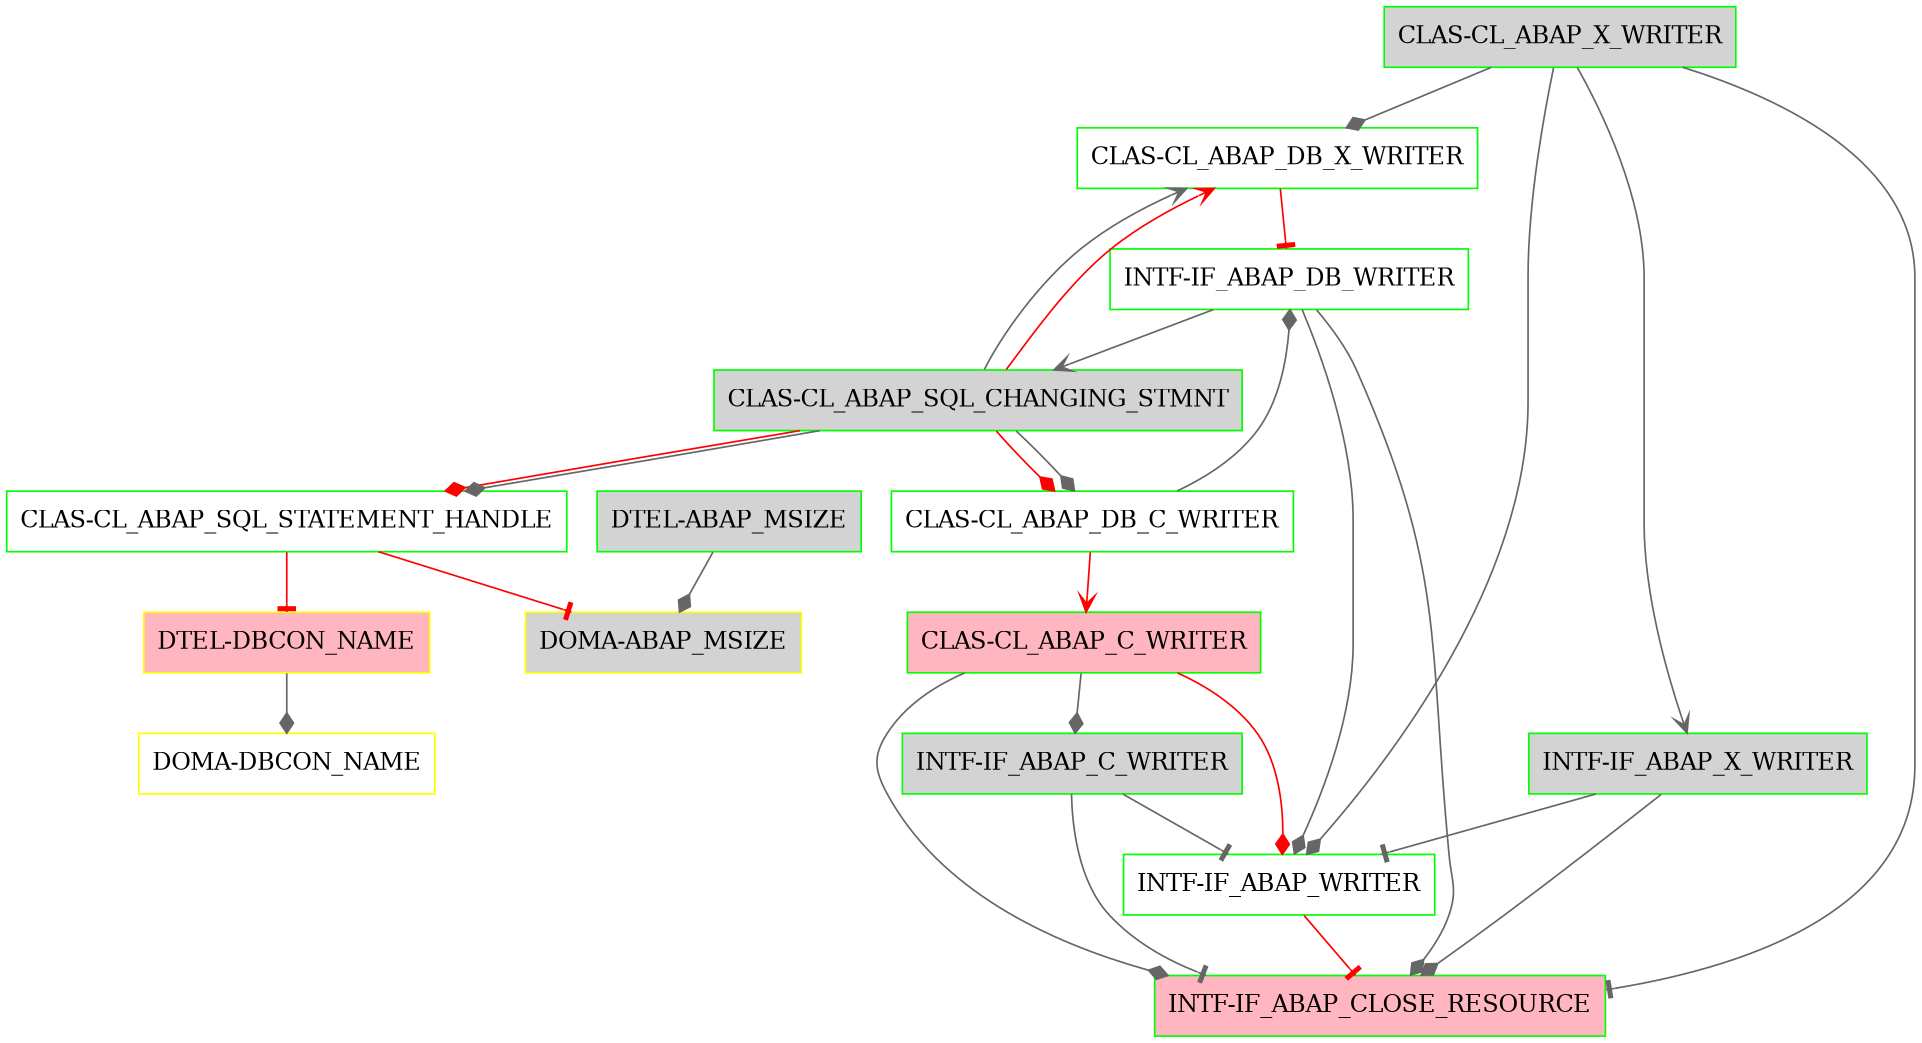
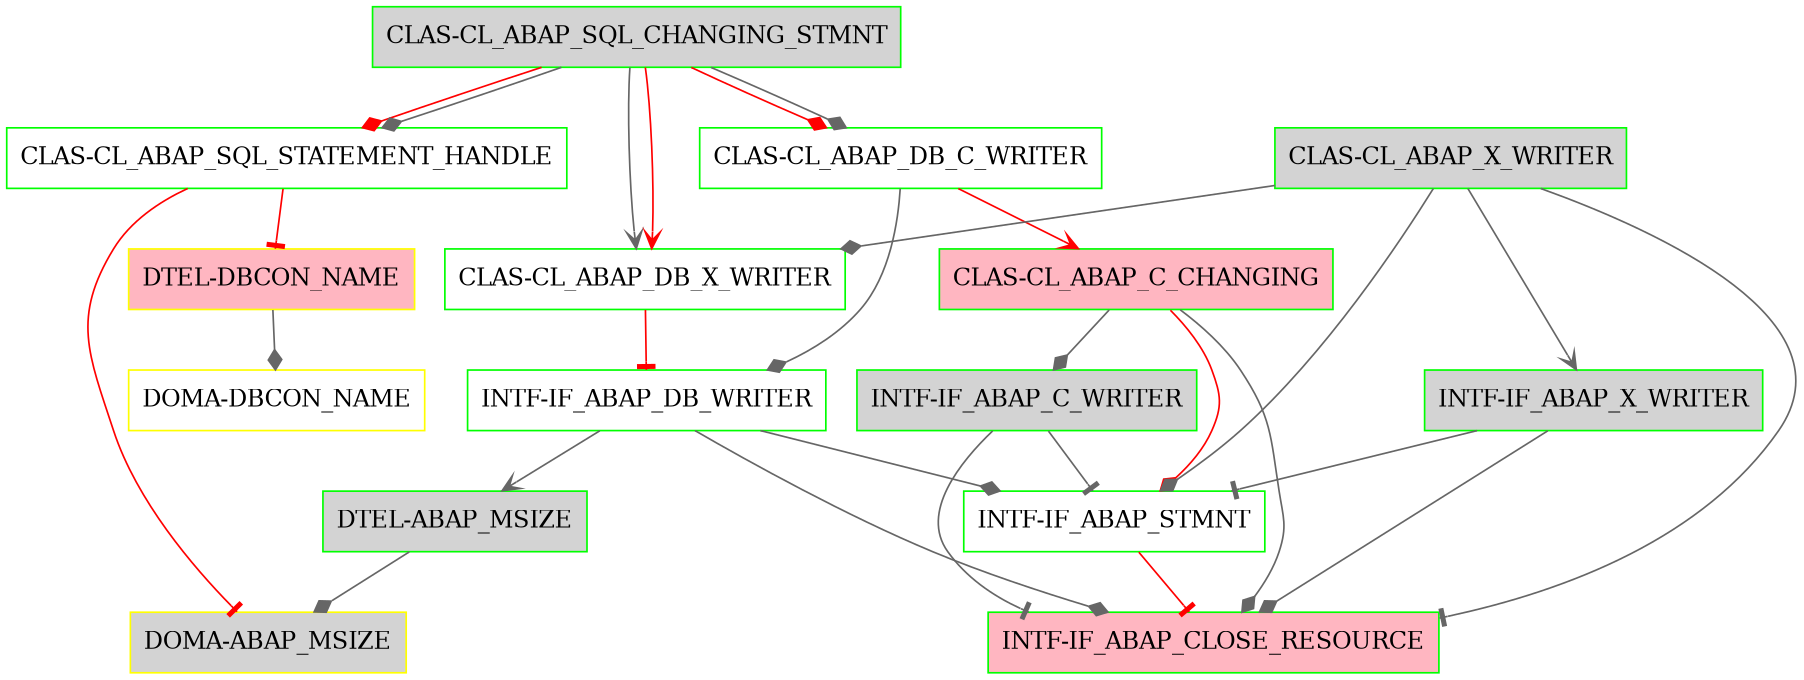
edge "INTF-IF_ABAP_DB_WRITER" -> "CLAS-CL_ABAP_SQL_CHANGING_STMNT": now "INTF-IF_ABAP_DB_WRITER" -> "DTEL-ABAP_MSIZE"
node "CLAS-CL_ABAP_C_WRITER": label "CLAS-CL_ABAP_C_WRITER" -> "CLAS-CL_ABAP_C_CHANGING"
node "INTF-IF_ABAP_WRITER": label "INTF-IF_ABAP_WRITER" -> "INTF-IF_ABAP_STMNT"
